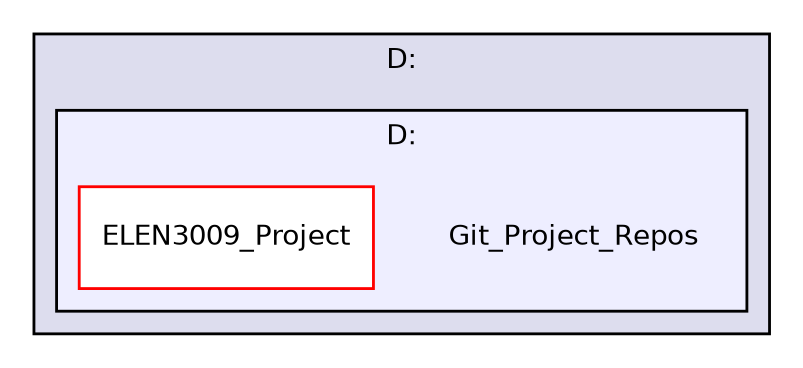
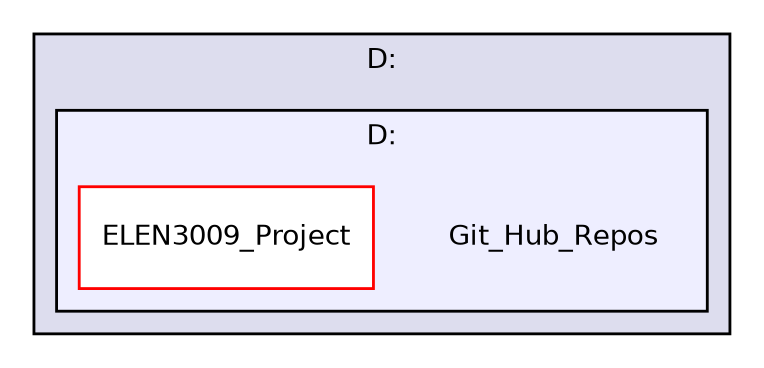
node "Git_Project_Repos": label "Git_Project_Repos" -> "Git_Hub_Repos"
